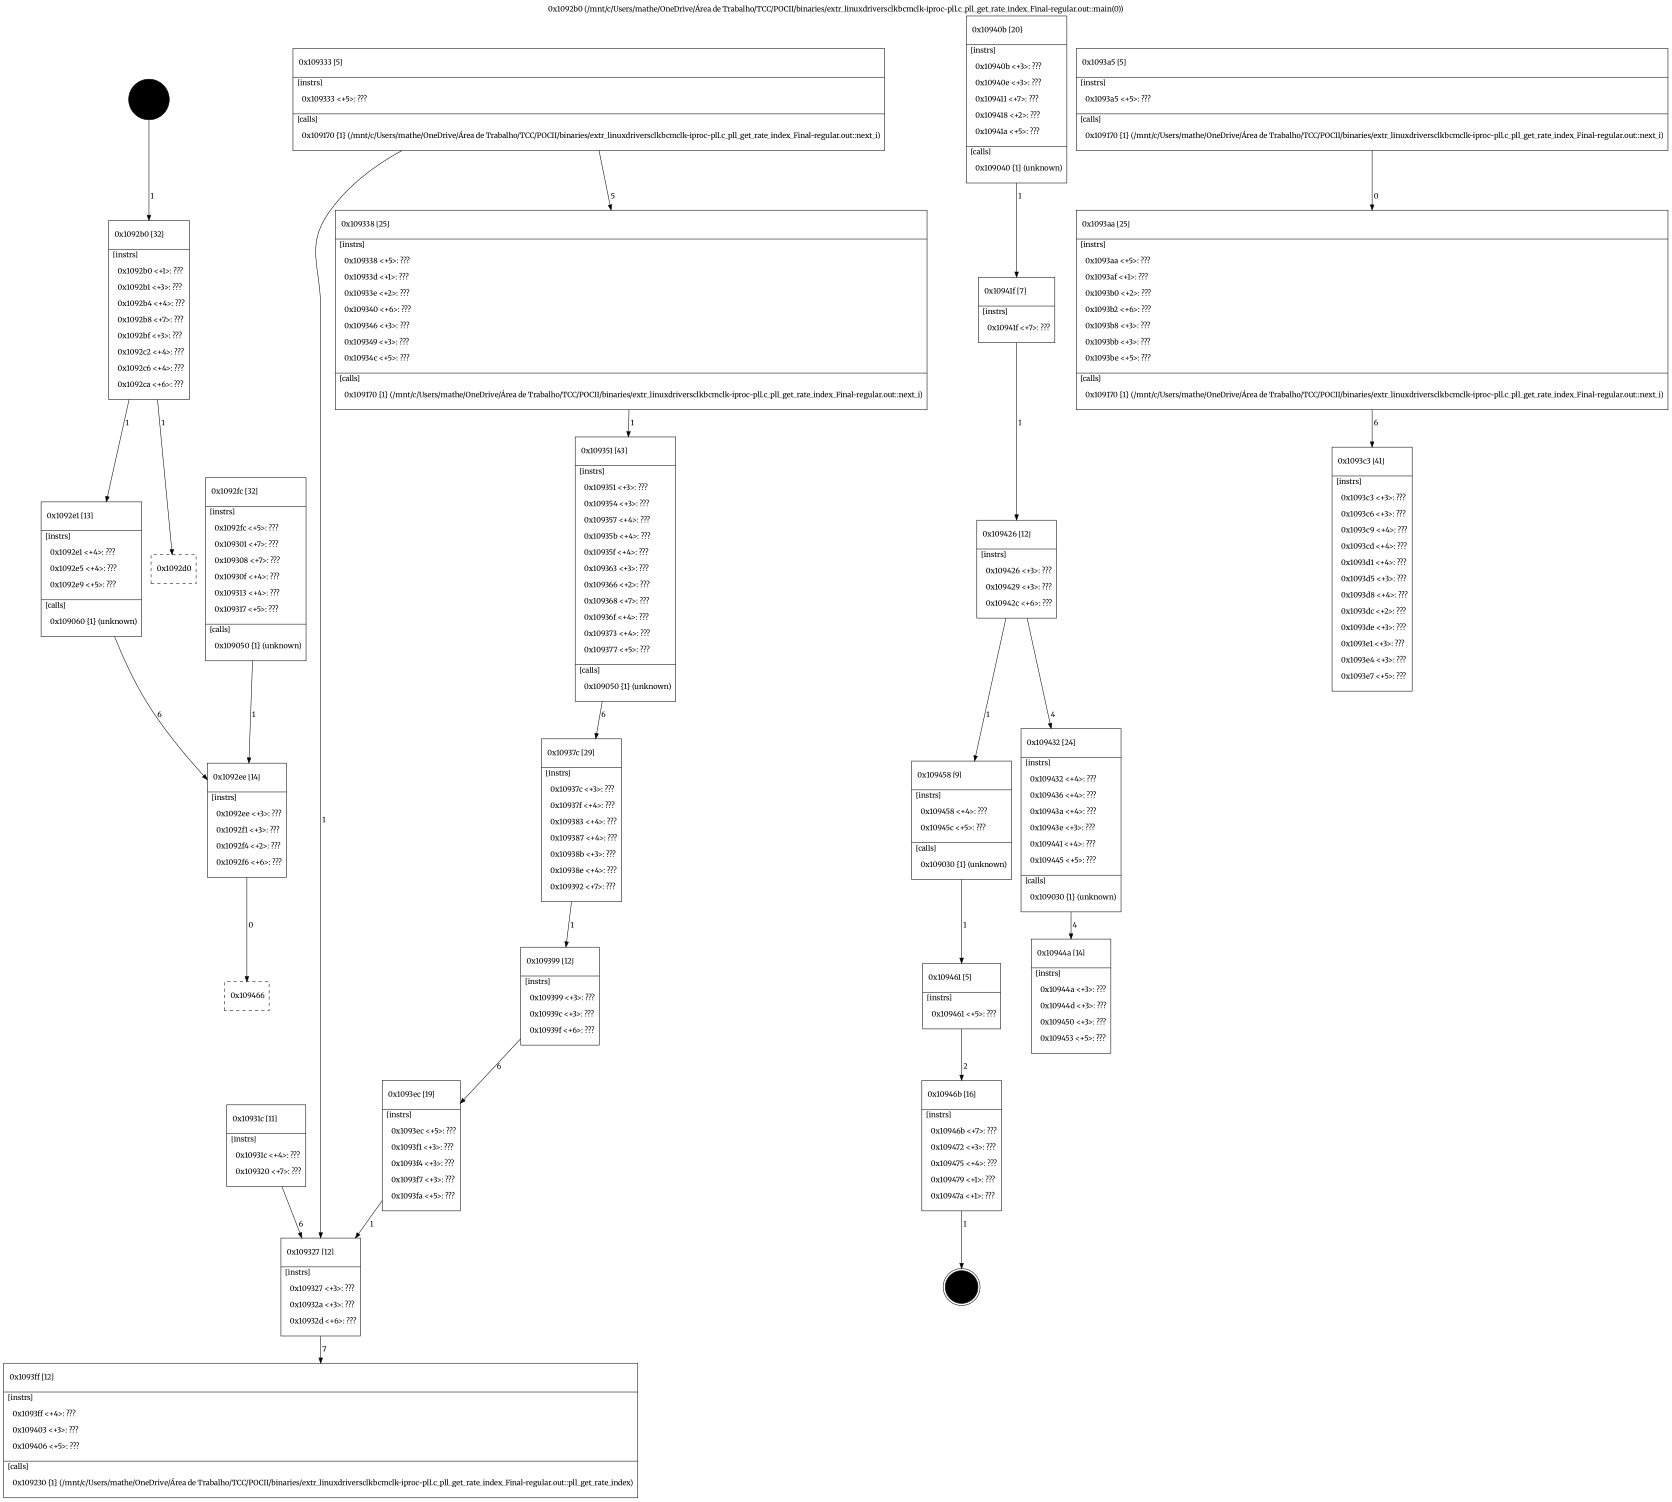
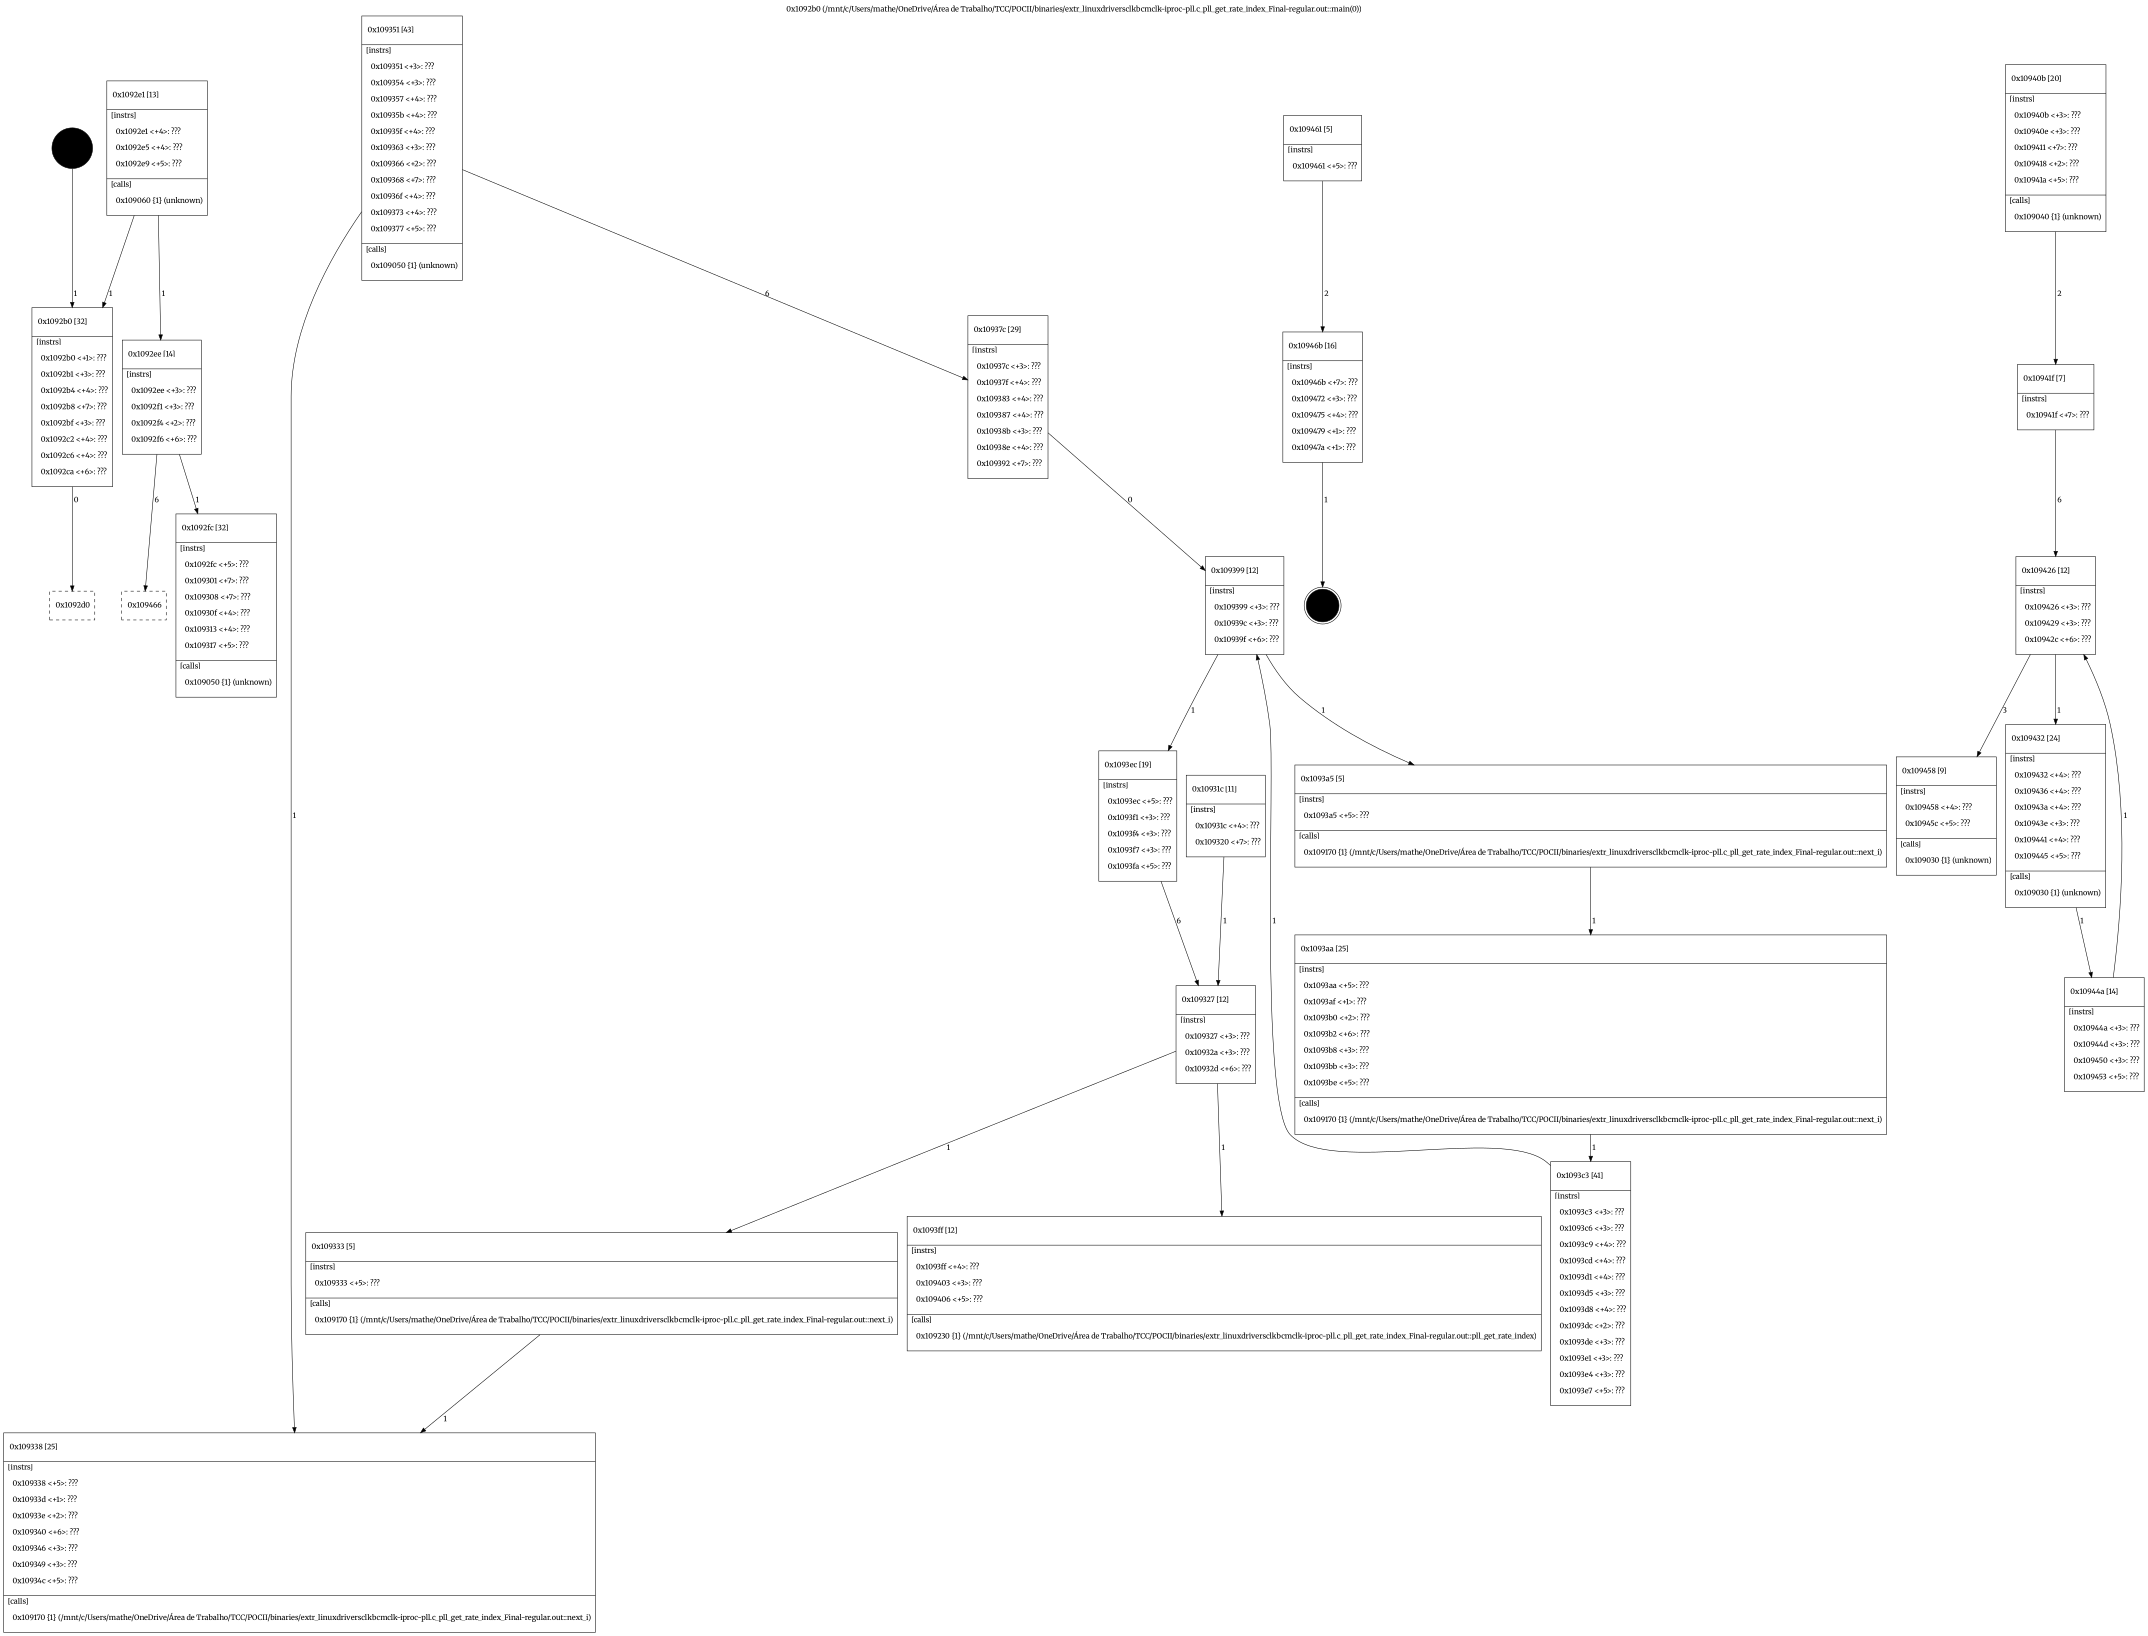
edge "0x109333 [5]" -> "0x109338 [25]": label " 5" -> " 1"
edge "0x10940b [20]" -> "0x10941f [7]": label " 1" -> " 2"
edge "0x1093a5 [5]" -> "0x1093aa [25]": label " 0" -> " 1"
edge "0x109338 [25]" -> "0x109351 [43]": reversed
edge "0x1092b0 [32]" -> "0x1092d0": label " 1" -> " 0"
edge "0x10941f [7]" -> "0x109426 [12]": label " 1" -> " 6"
edge "0x1093aa [25]" -> "0x1093c3 [41]": label " 6" -> " 1"
edge "0x1092b0 [32]" -> "0x1092e1 [13]": reversed
edge "0x109333 [5]" -> "0x109327 [12]": reversed
edge "0x1092fc [32]" -> "0x1092ee [14]": reversed
edge "0x1092e1 [13]" -> "0x1092ee [14]": label " 6" -> " 1"
edge "0x109426 [12]" -> "0x109458 [9]": label " 1" -> " 3"
edge "0x109426 [12]" -> "0x109432 [24]": label " 4" -> " 1"
edge "0x109399 [12]" -> "0x1093a5 [5]": added, label "1"
edge "0x10944a [14]" -> "0x109426 [12]": added, label "1"
edge "0x109458 [9]" -> "0x109461 [5]": removed, label "1"
edge "0x1092ee [14]" -> "0x109466": label " 0" -> " 6"
edge "0x10937c [29]" -> "0x109399 [12]": label " 1" -> " 0"
edge "0x109432 [24]" -> "0x10944a [14]": label " 4" -> " 1"
edge "0x1093c3 [41]" -> "0x109399 [12]": added, label "1"
edge "0x109399 [12]" -> "0x1093ec [19]": label " 6" -> " 1"
edge "0x10931c [11]" -> "0x109327 [12]": label " 6" -> " 1"
edge "0x1093ec [19]" -> "0x109327 [12]": label " 1" -> " 6"
edge "0x109327 [12]" -> "0x1093ff [12]": label " 7" -> " 1"
